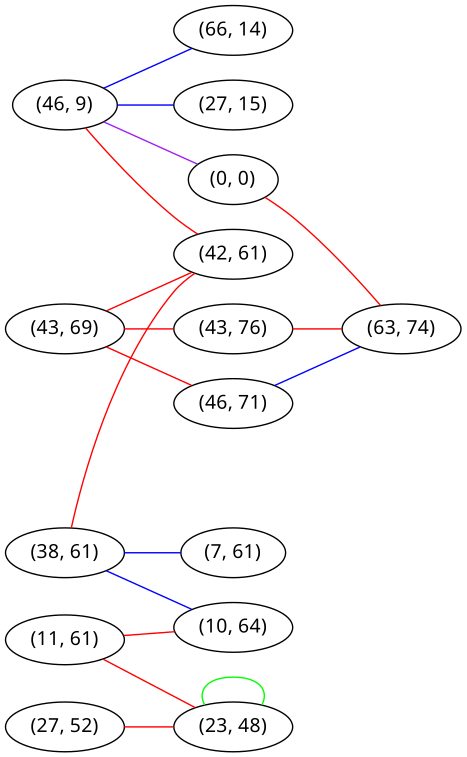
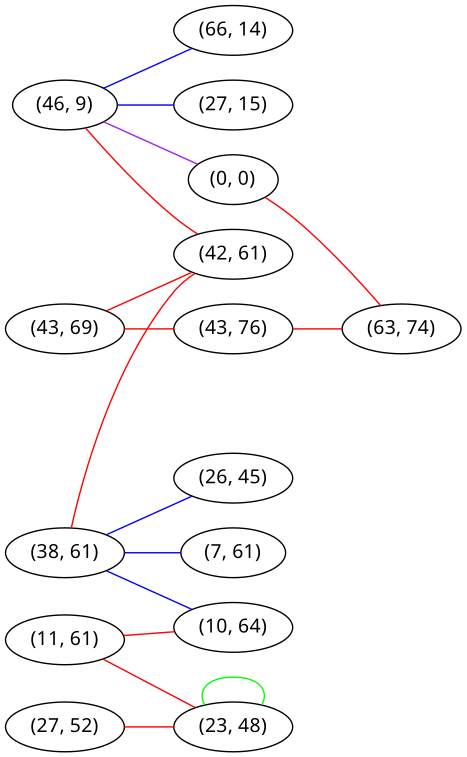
node "(46, 71)": removed
node "(26, 45)": added
